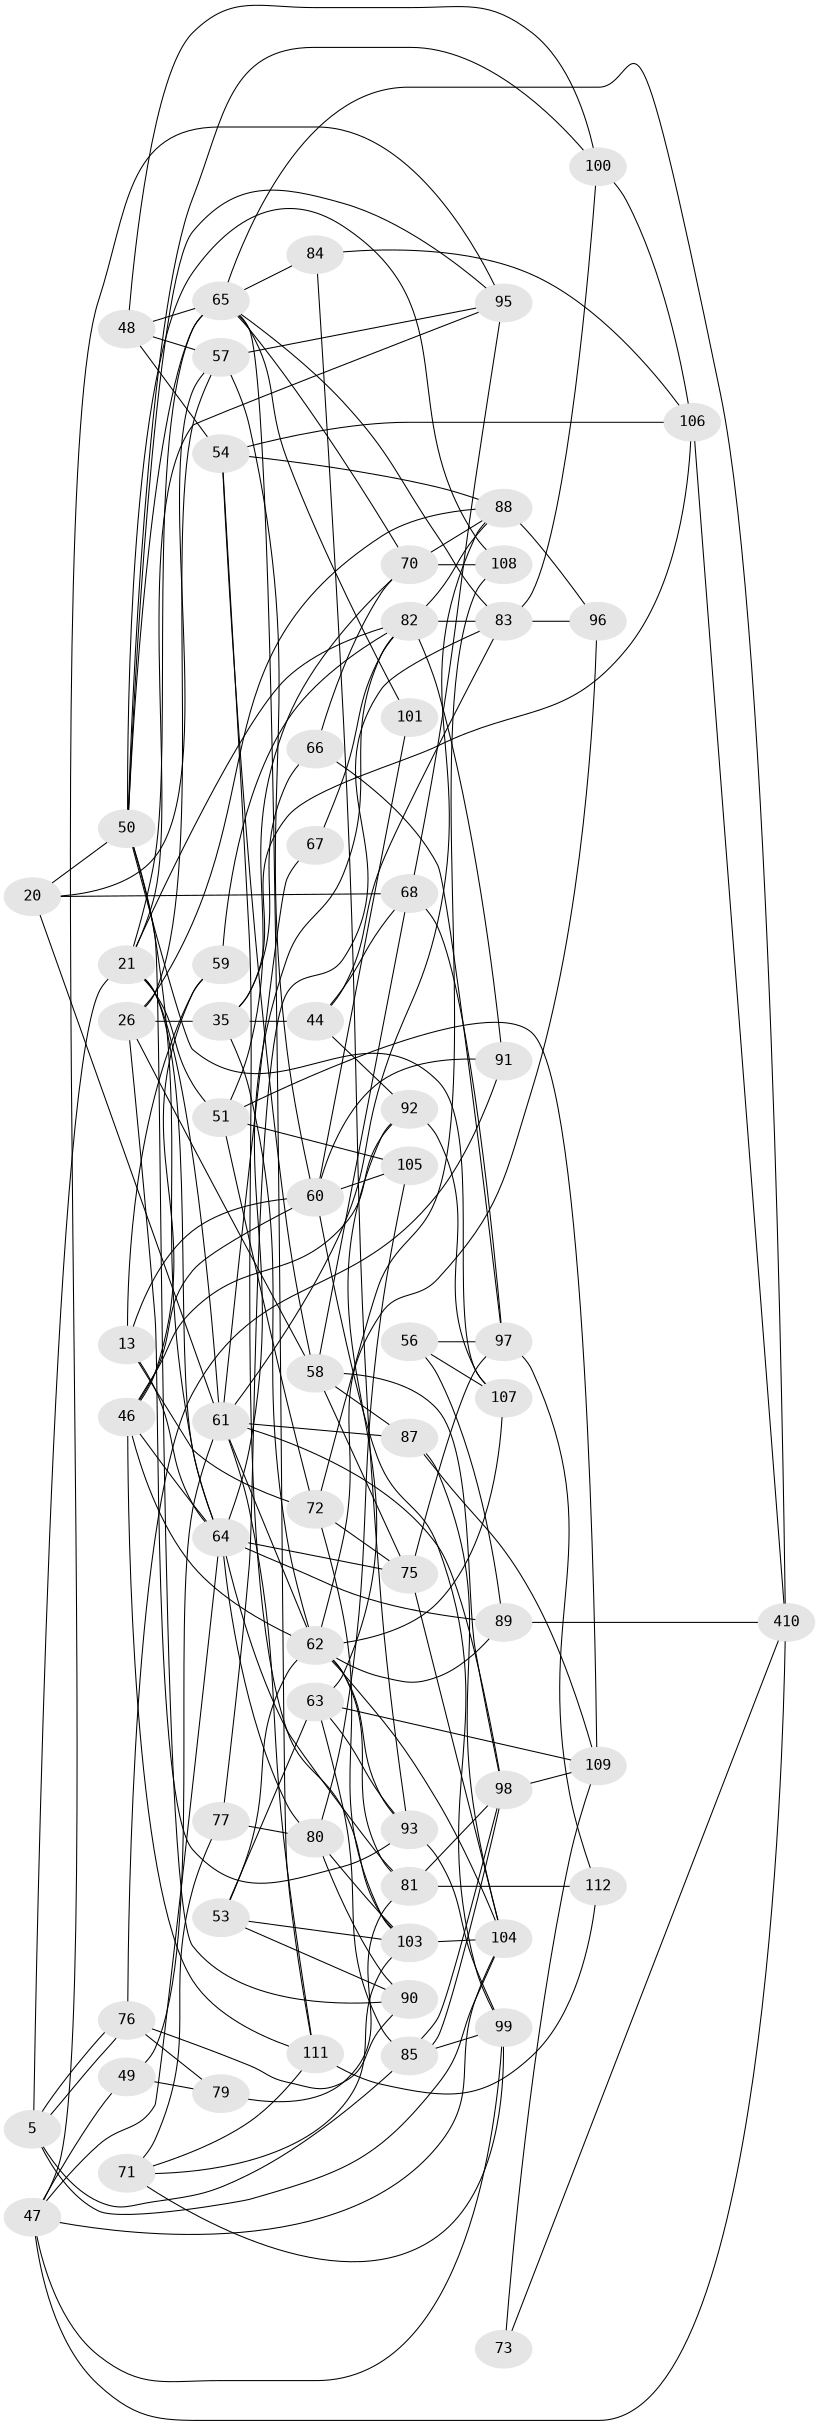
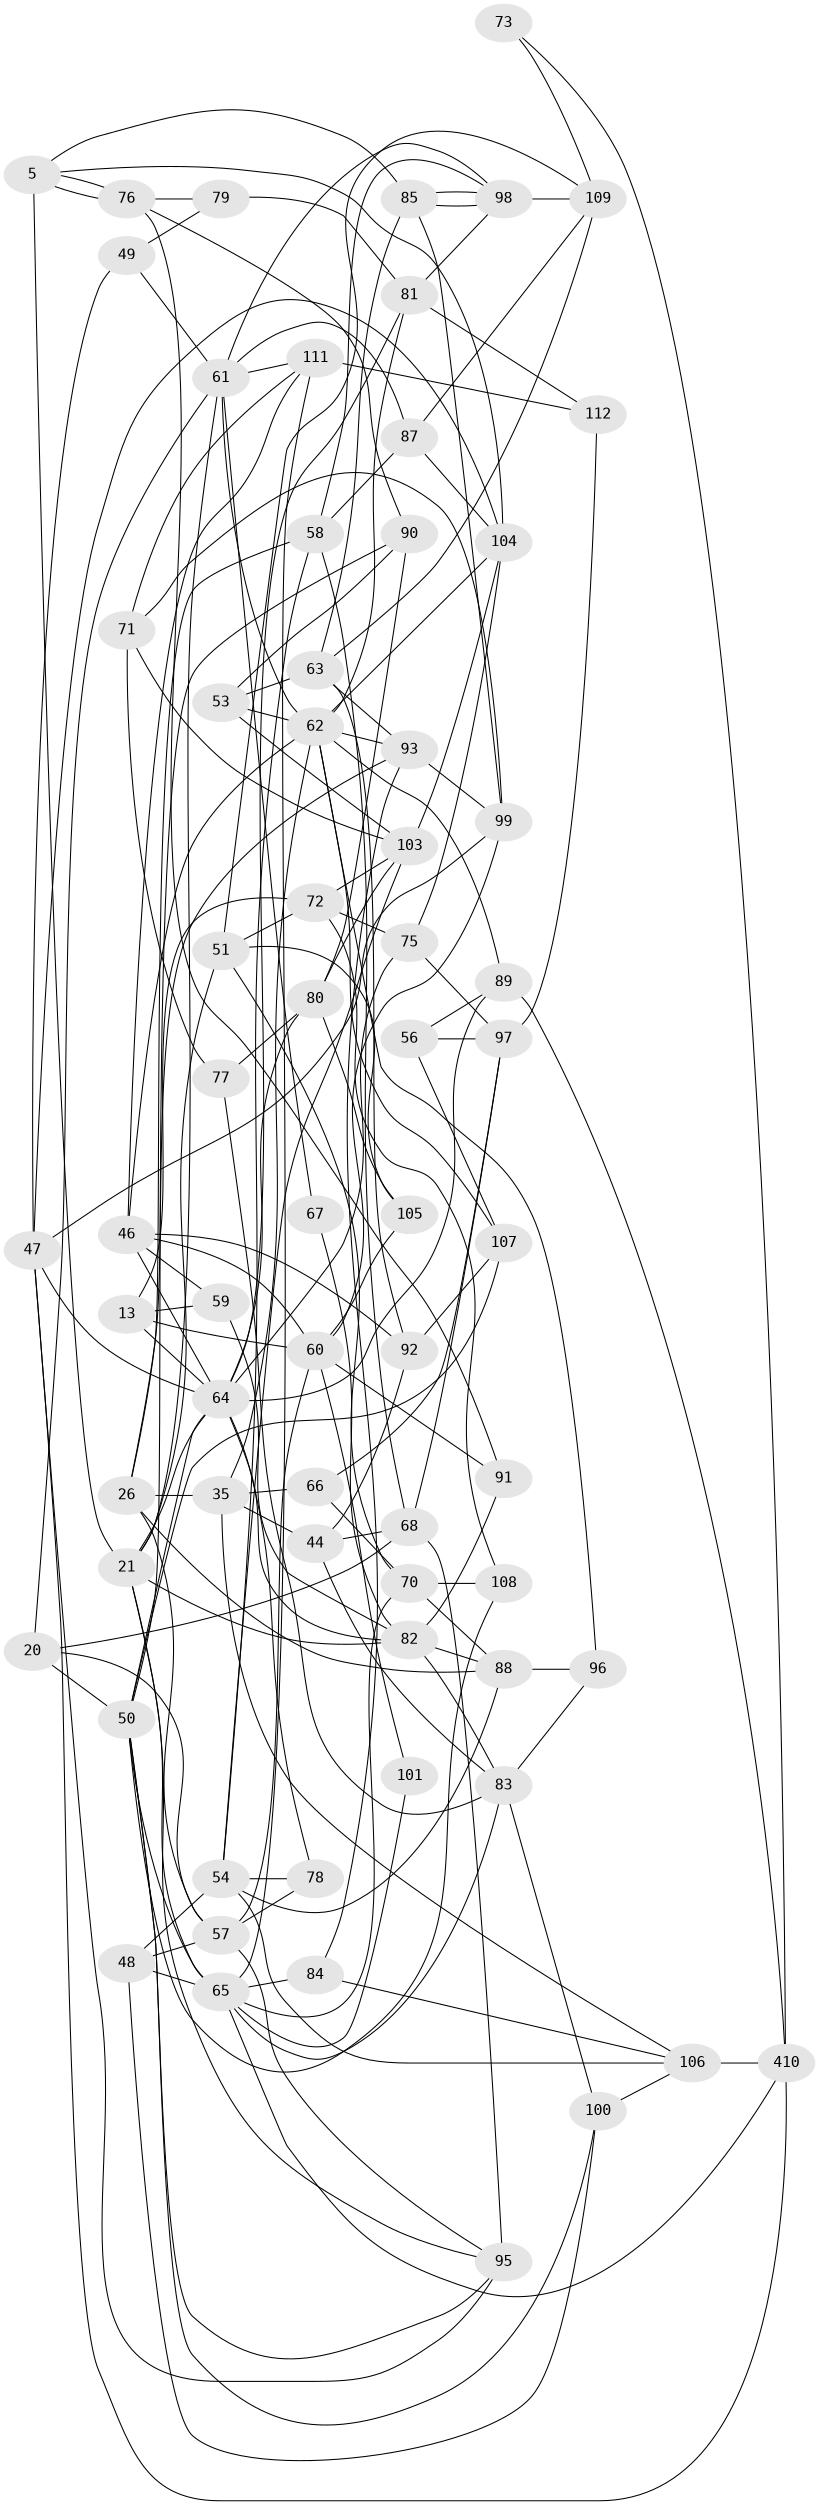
edge "88" -- "61": removed
edge "58" -- "75": removed
node "78": added
